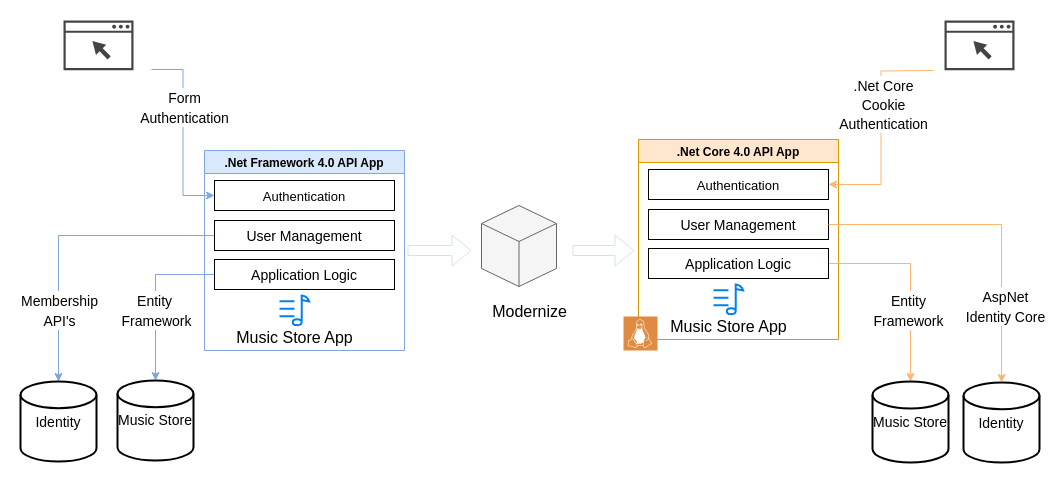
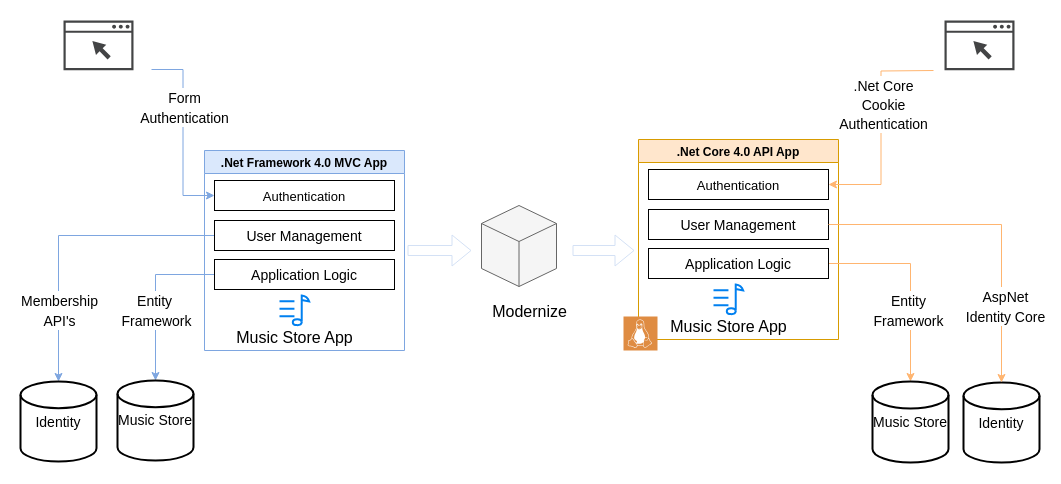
node ".Net Framework 4.0 API App": label ".Net Framework 4.0 API App" -> ".Net Framework 4.0 MVC App"
